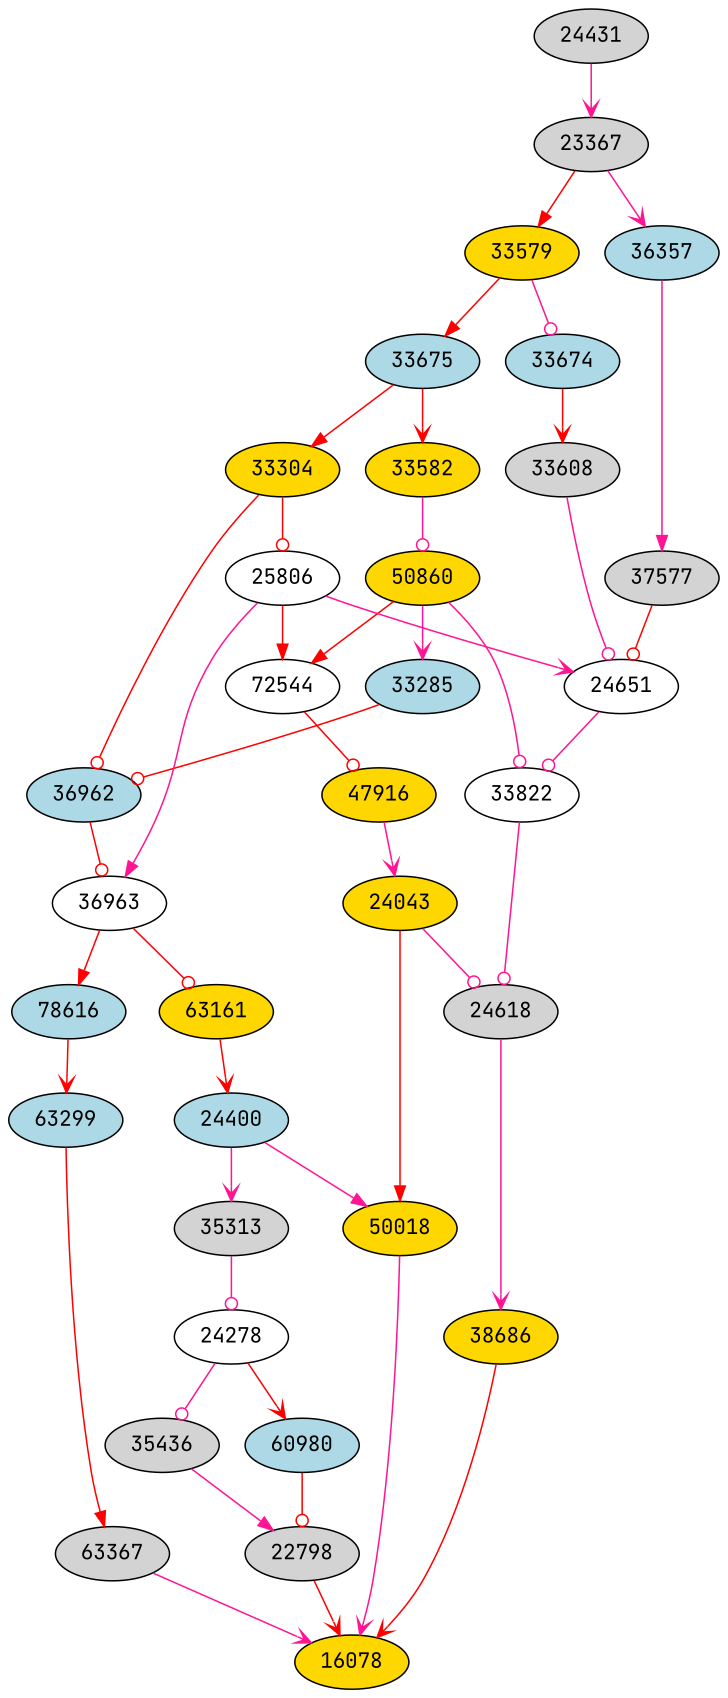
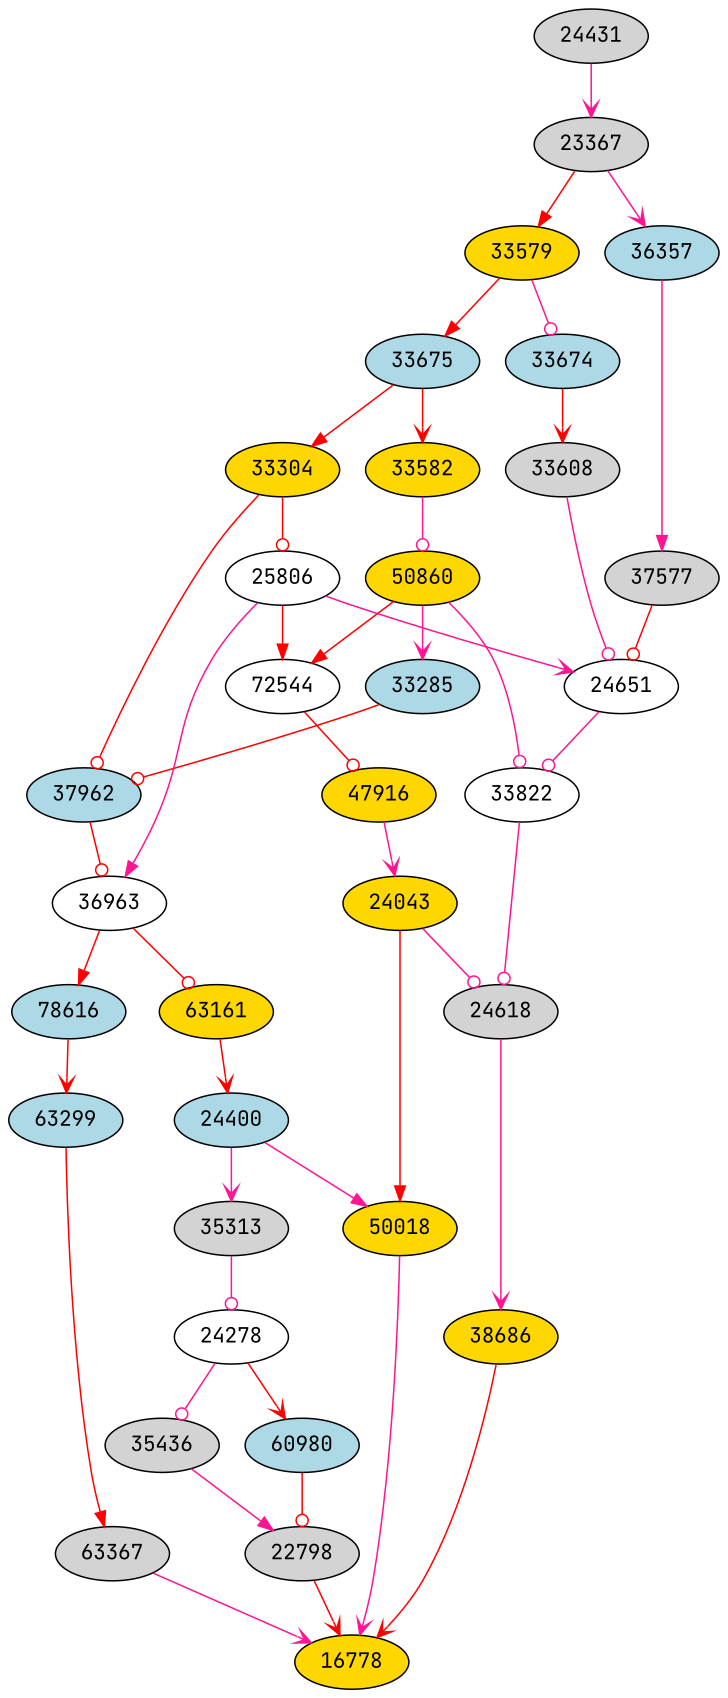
node "36962": label "36962" -> "37962"
node "16078": label "16078" -> "16778"
